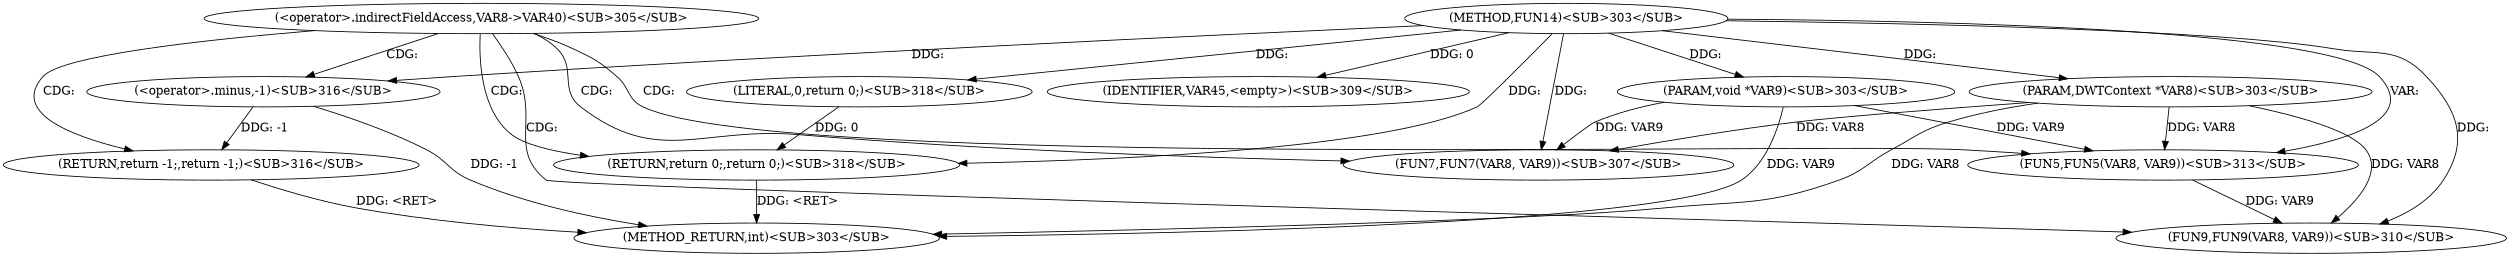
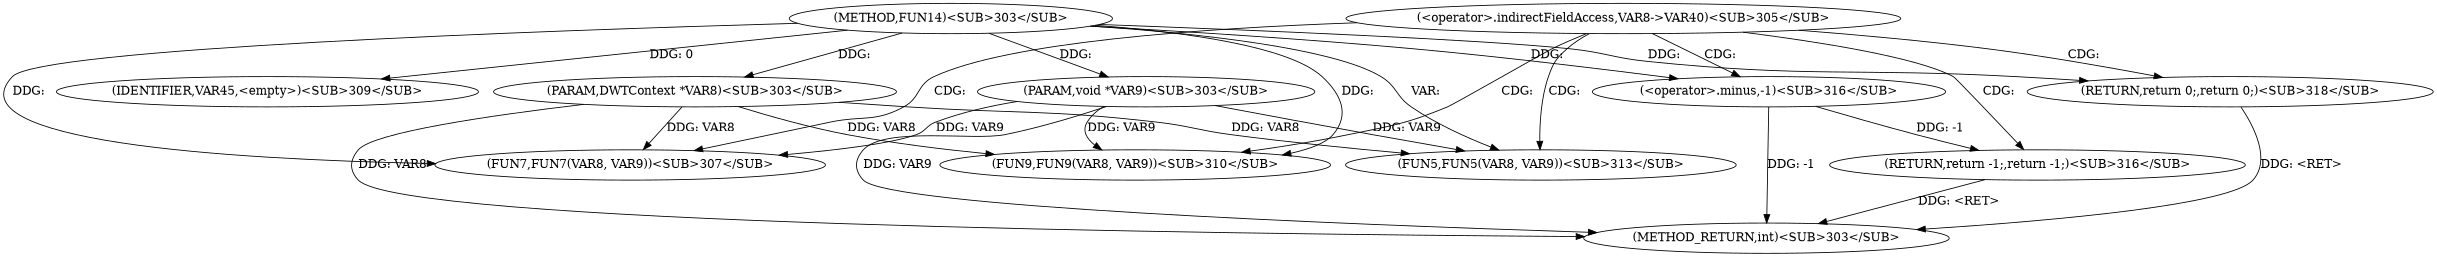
node "(LITERAL,0,return 0;)<SUB>318</SUB>": removed
edge "(FUN5,FUN5(VAR8, VAR9))<SUB>313</SUB>" -> "(FUN9,FUN9(VAR8, VAR9))<SUB>310</SUB>": now "(PARAM,void *VAR9)<SUB>303</SUB>" -> "(FUN9,FUN9(VAR8, VAR9))<SUB>310</SUB>"
